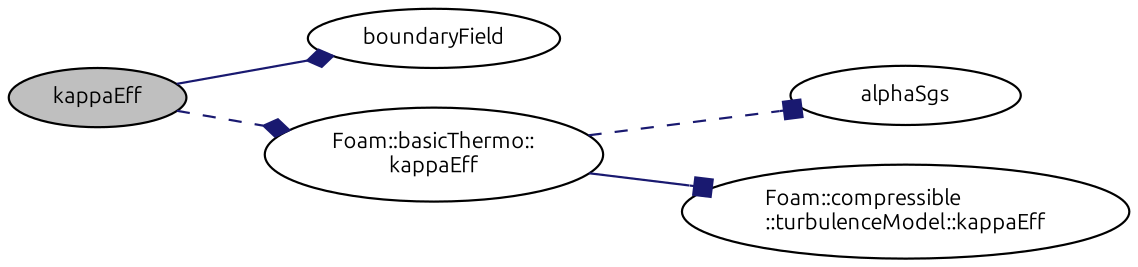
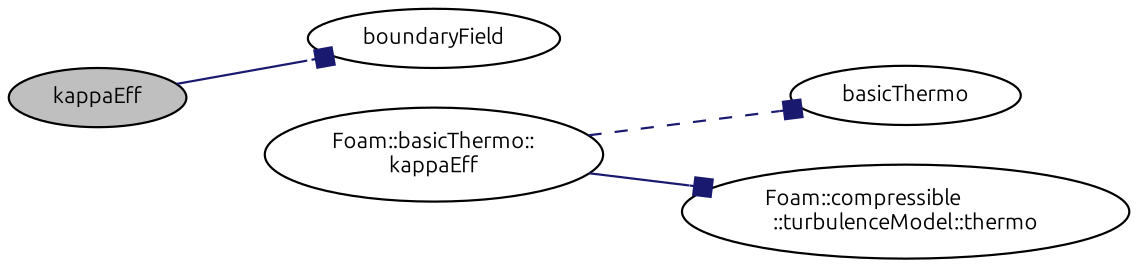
edge "kappaEff" -> "boundaryField": arrowhead diamond -> box
node "alphaSgs": label "alphaSgs" -> "basicThermo"
edge "kappaEff" -> "Foam::basicThermo:: kappaEff": removed
node "Foam::compressible ::turbulenceModel::kappaEff": label "Foam::compressible ::turbulenceModel::kappaEff" -> "Foam::compressible ::turbulenceModel::thermo"
